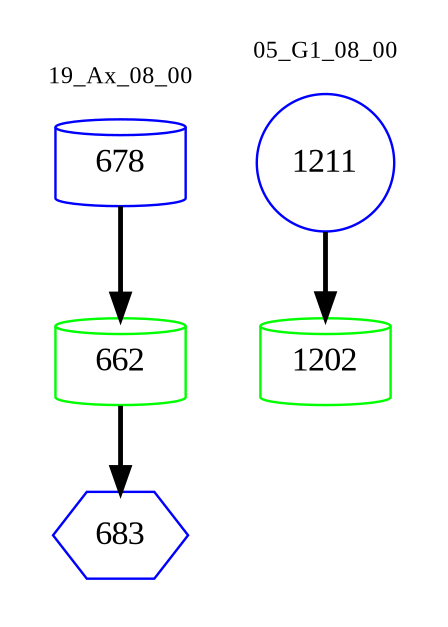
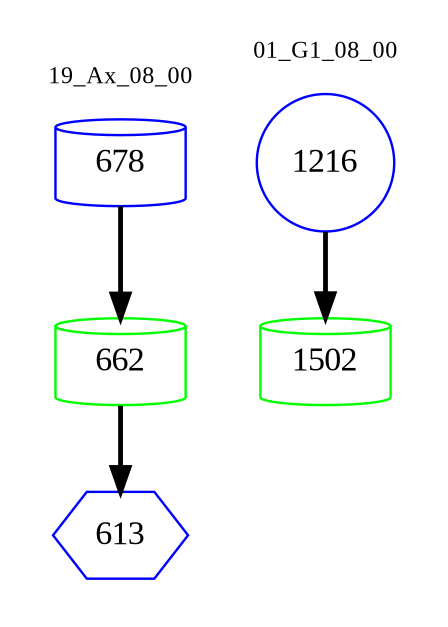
cluster "05_G1_08_00": label "05_G1_08_00" -> "01_G1_08_00"
node "1211": label "1211" -> "1216"
node "1202": label "1202" -> "1502"
node "683": label "683" -> "613"
